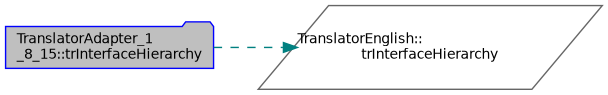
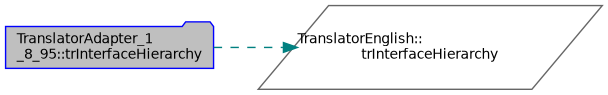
node "TranslatorAdapter_1 _8_15::trInterfaceHierarchy": label "TranslatorAdapter_1 _8_15::trInterfaceHierarchy" -> "TranslatorAdapter_1 _8_95::trInterfaceHierarchy"
